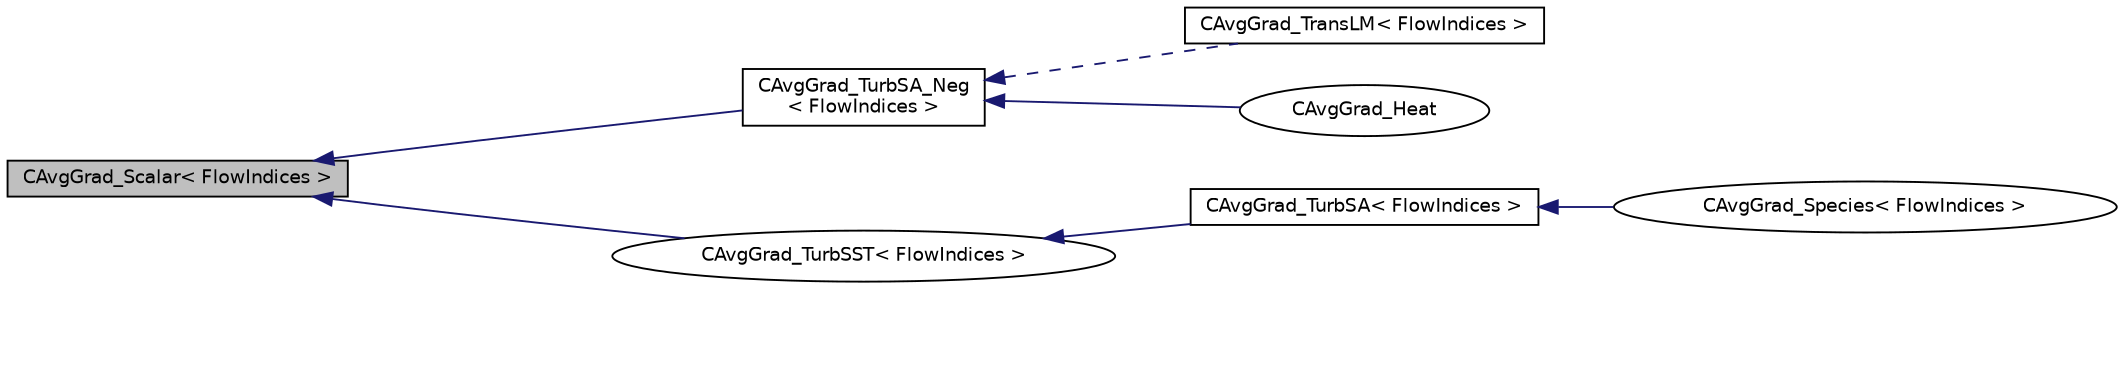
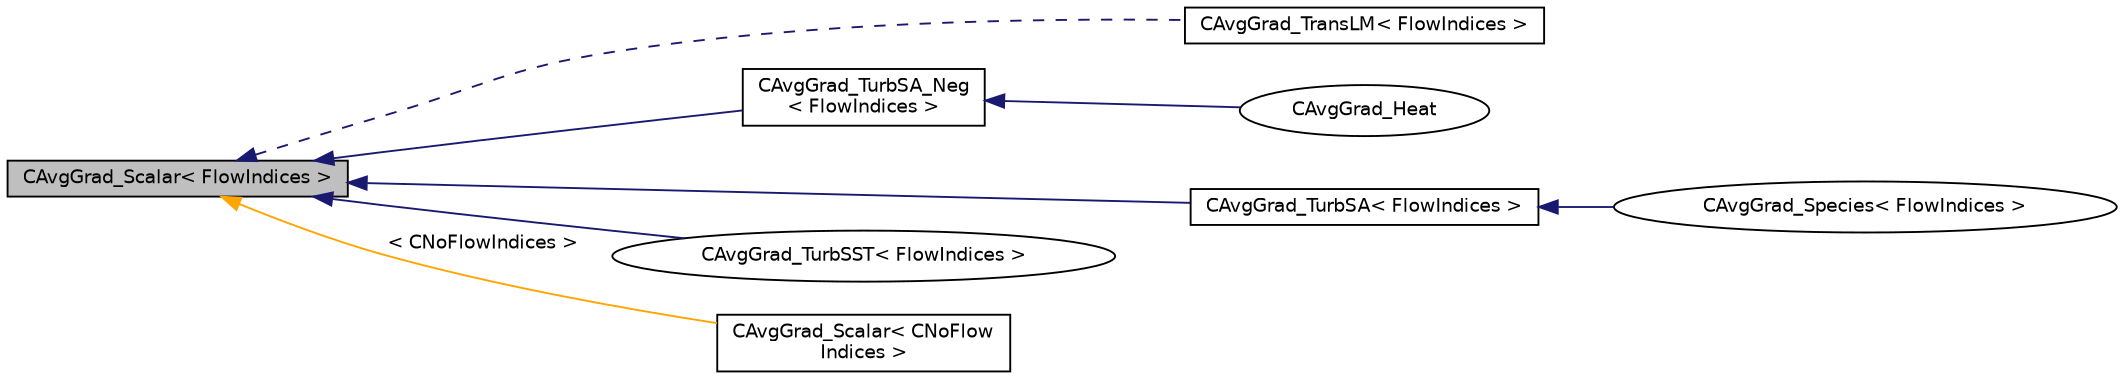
edge "CAvgGrad_TransLM< FlowIndices >" -> "CAvgGrad_TurbSA_Neg < FlowIndices >": now "CAvgGrad_TransLM< FlowIndices >" -> "CAvgGrad_Scalar< FlowIndices >"
edge "CAvgGrad_TurbSA< FlowIndices >" -> "CAvgGrad_TurbSST< FlowIndices >": now "CAvgGrad_TurbSA< FlowIndices >" -> "CAvgGrad_Scalar< FlowIndices >"
node "CAvgGrad_Scalar< CNoFlow Indices >": added
